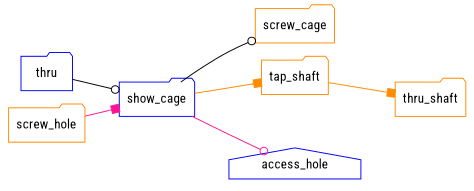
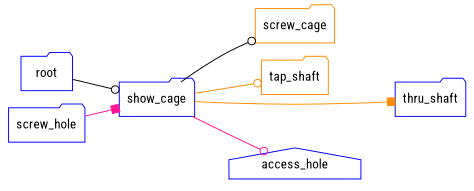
node "thru": label "thru" -> "root"
edge "tap_shaft" -> "thru_shaft": now "show_cage" -> "thru_shaft"
edge "show_cage" -> "tap_shaft": arrowhead box -> odot
node "thru_shaft": color darkorange -> blue
node "screw_hole": color darkorange -> blue
